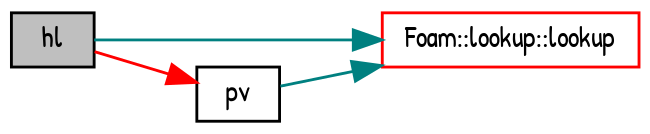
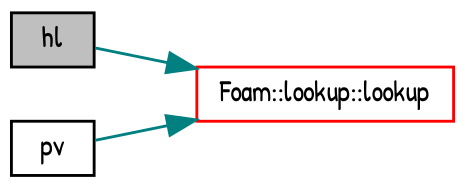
edge "hl" -> "pv": removed
